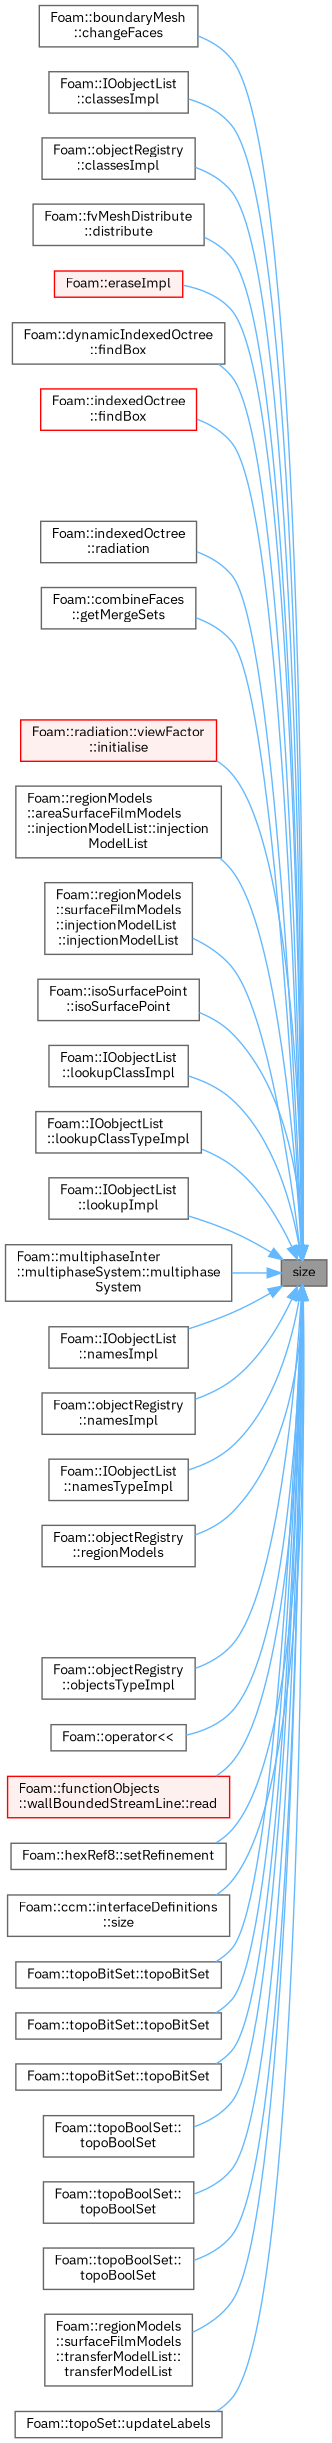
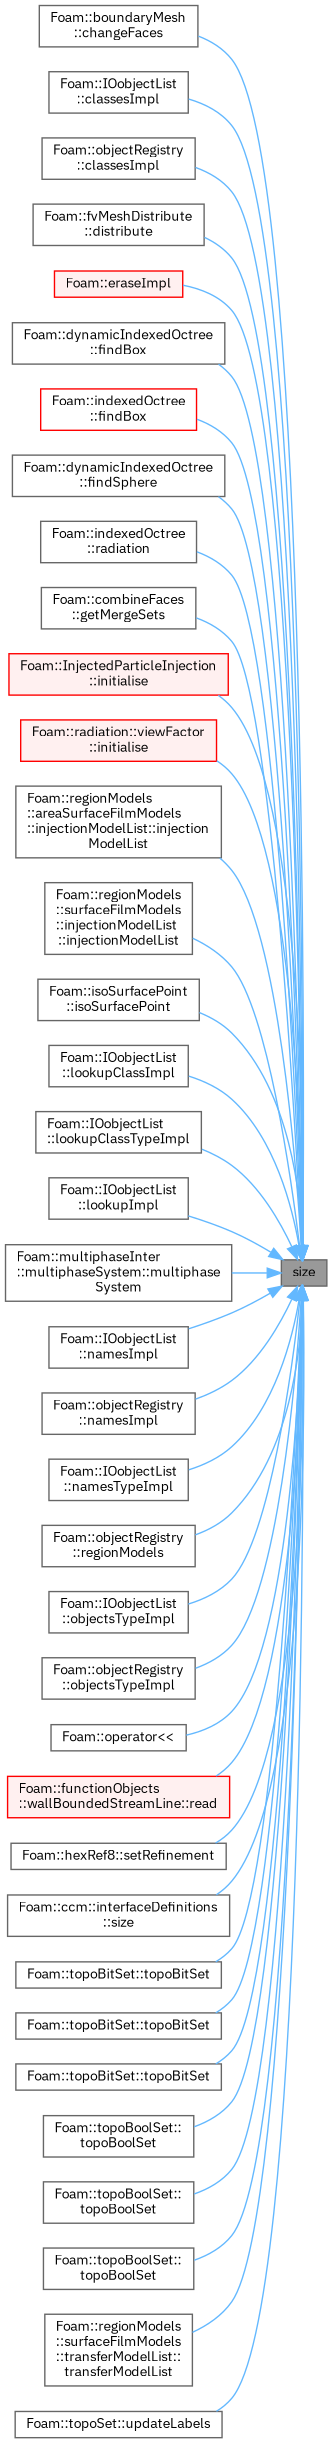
node "Foam::dynamicIndexedOctree ::findSphere": added
node "Foam::InjectedParticleInjection ::initialise": added
node "Foam::IOobjectList ::objectsTypeImpl": added
